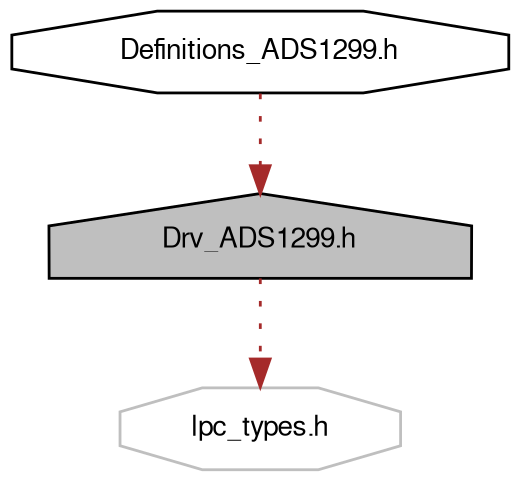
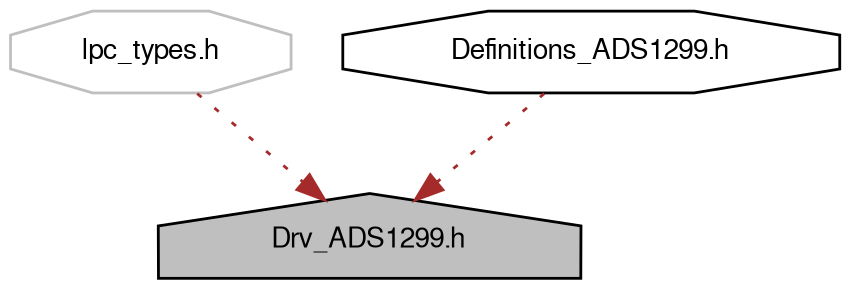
edge "Drv_ADS1299.h" -> "lpc_types.h": reversed
